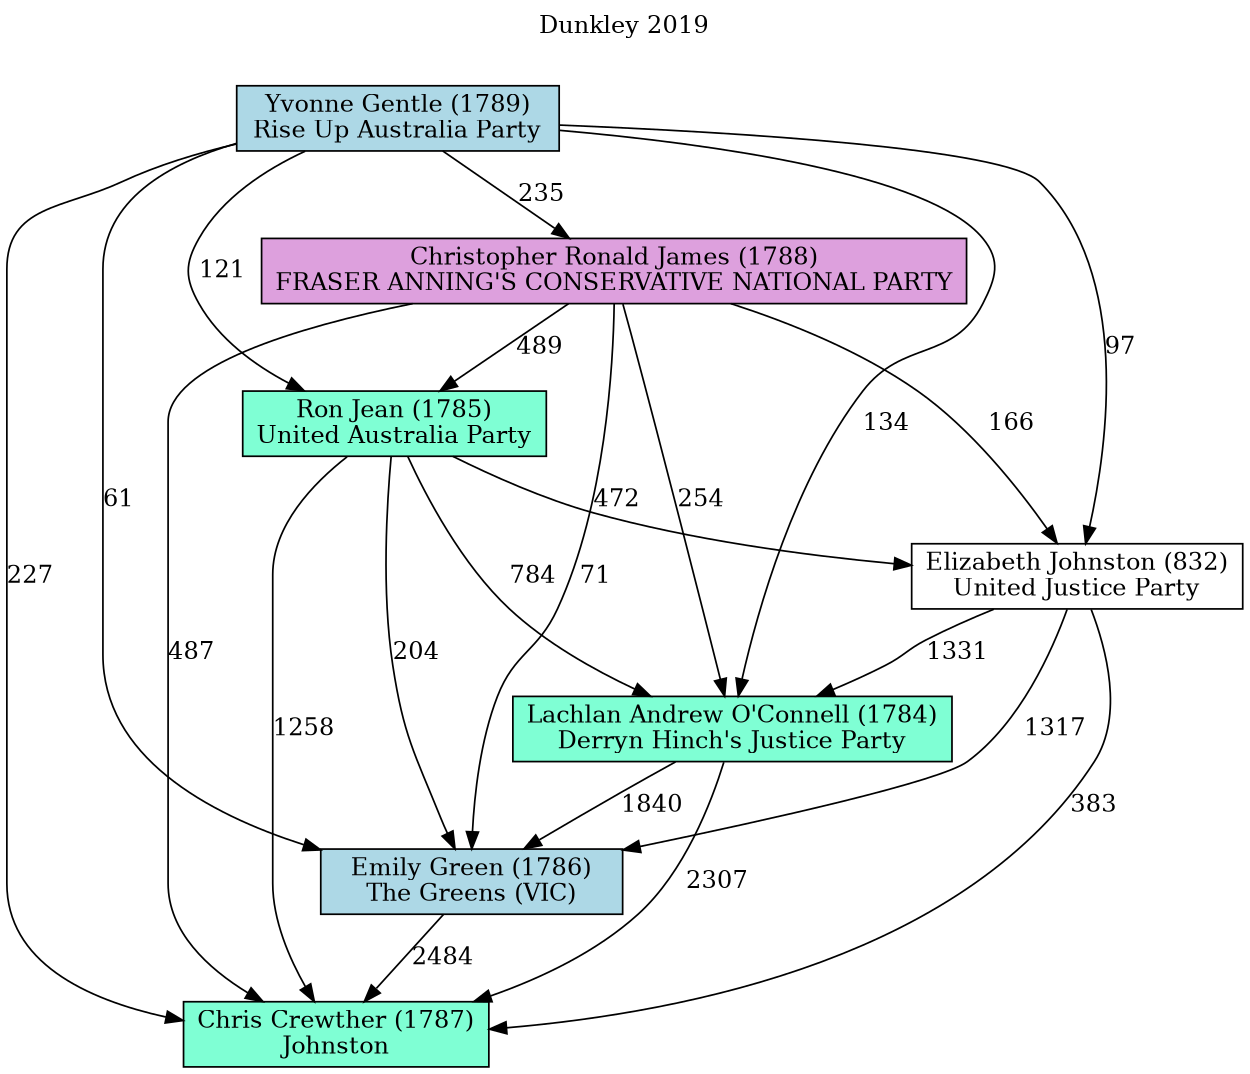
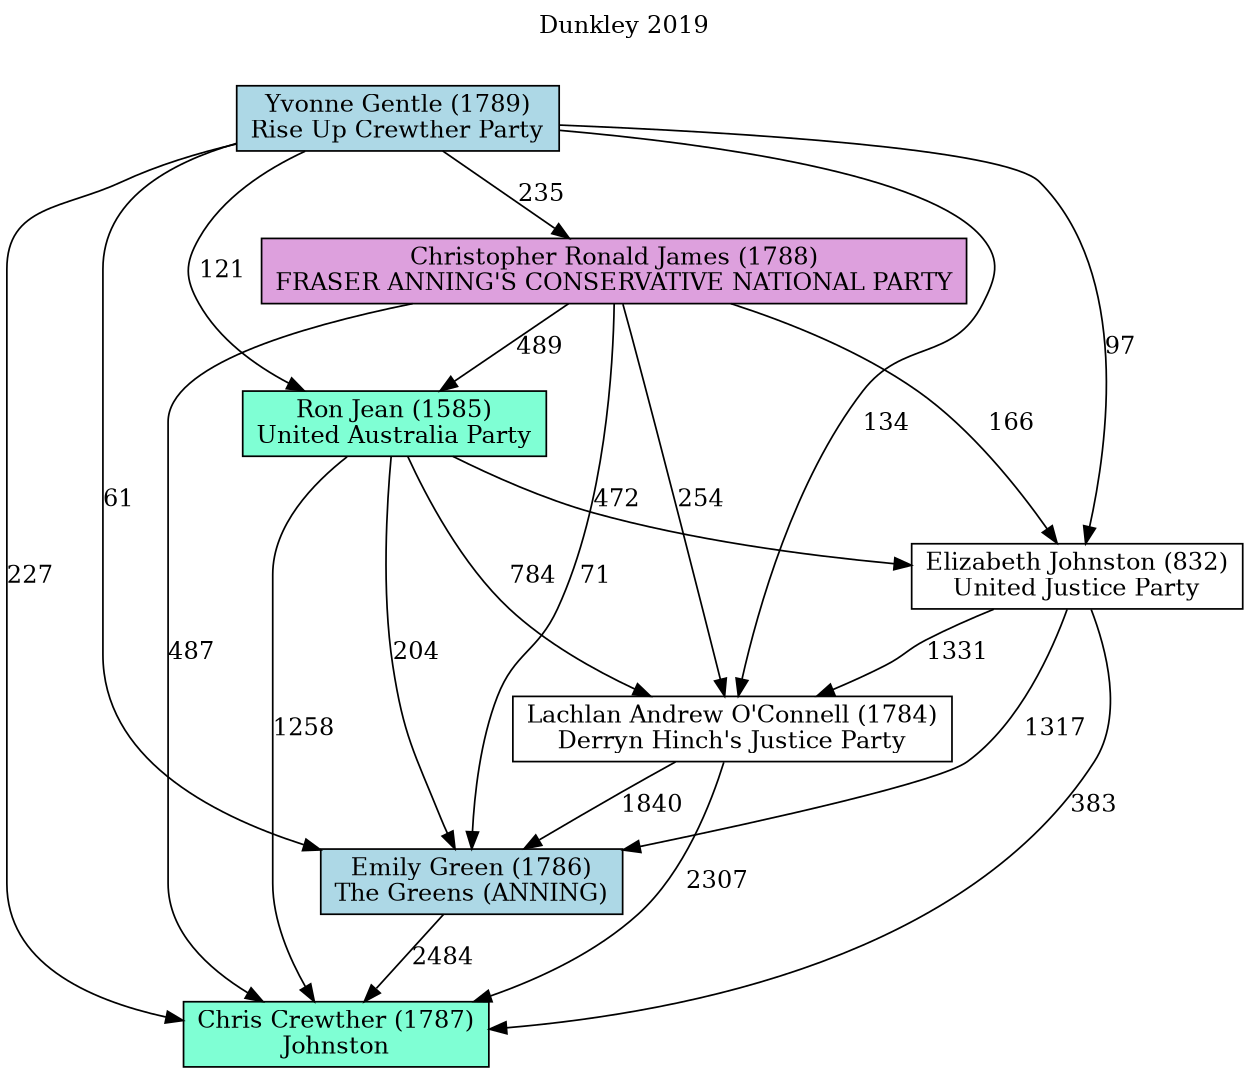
node "Yvonne Gentle (1789) Rise Up Australia Party": label "Yvonne Gentle (1789) Rise Up Australia Party" -> "Yvonne Gentle (1789) Rise Up Crewther Party"
node "Ron Jean (1785) United Australia Party": label "Ron Jean (1785) United Australia Party" -> "Ron Jean (1585) United Australia Party"
node "Lachlan Andrew O'Connell (1784) Derryn Hinch's Justice Party": fillcolor aquamarine -> white
node "Emily Green (1786) The Greens (VIC)": label "Emily Green (1786) The Greens (VIC)" -> "Emily Green (1786) The Greens (ANNING)"
